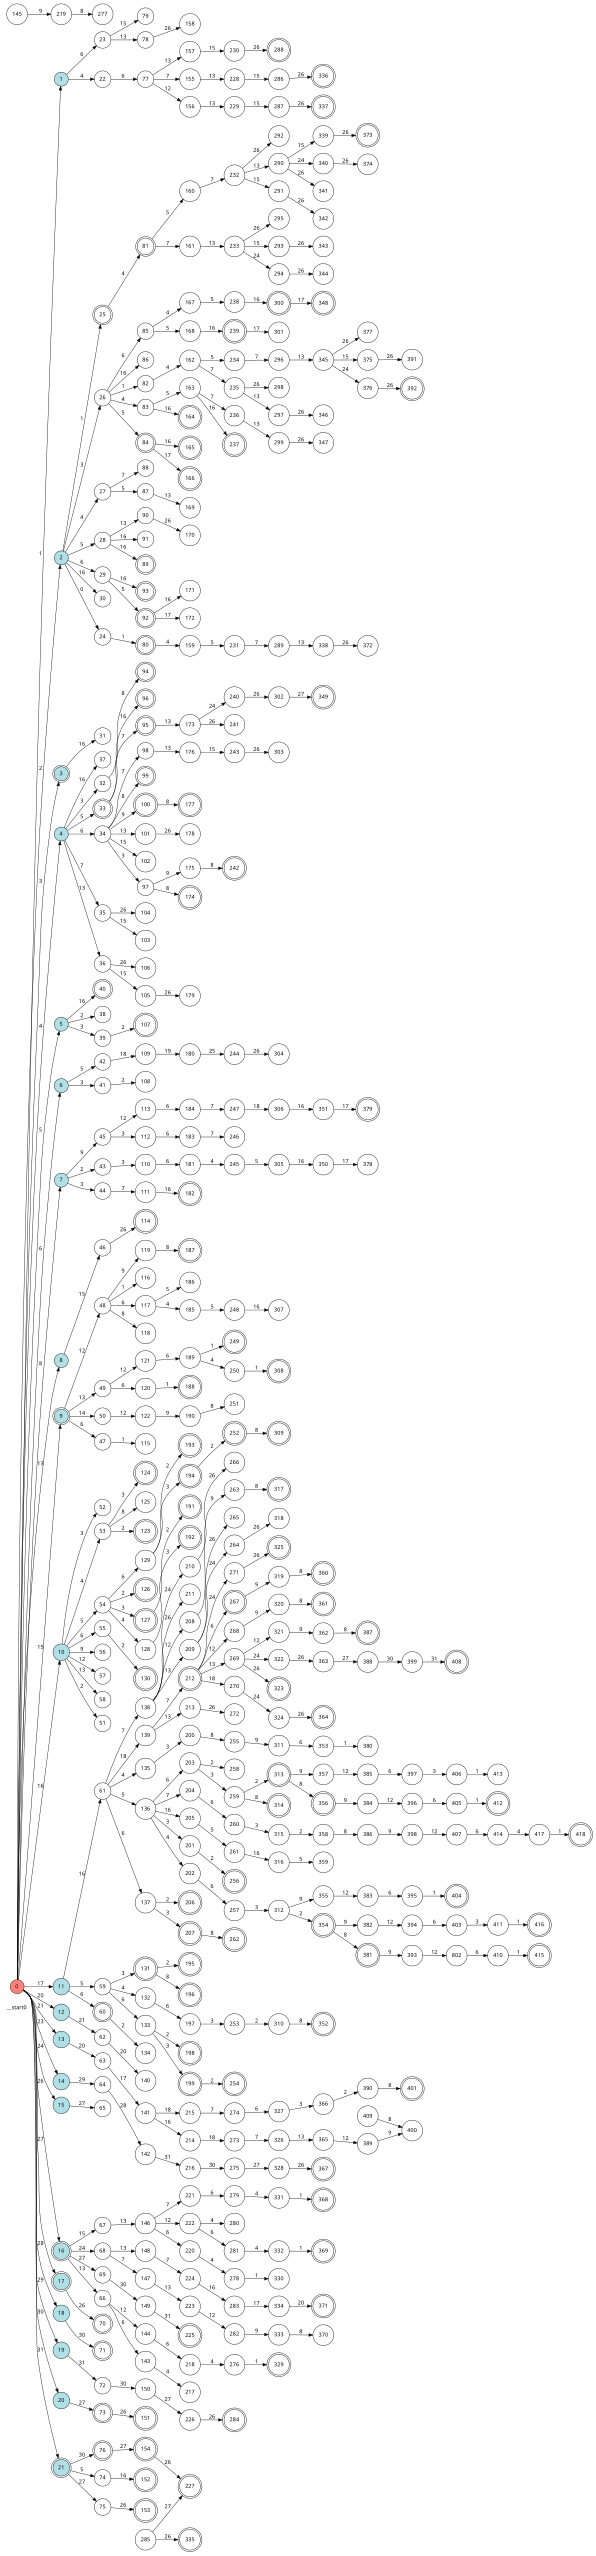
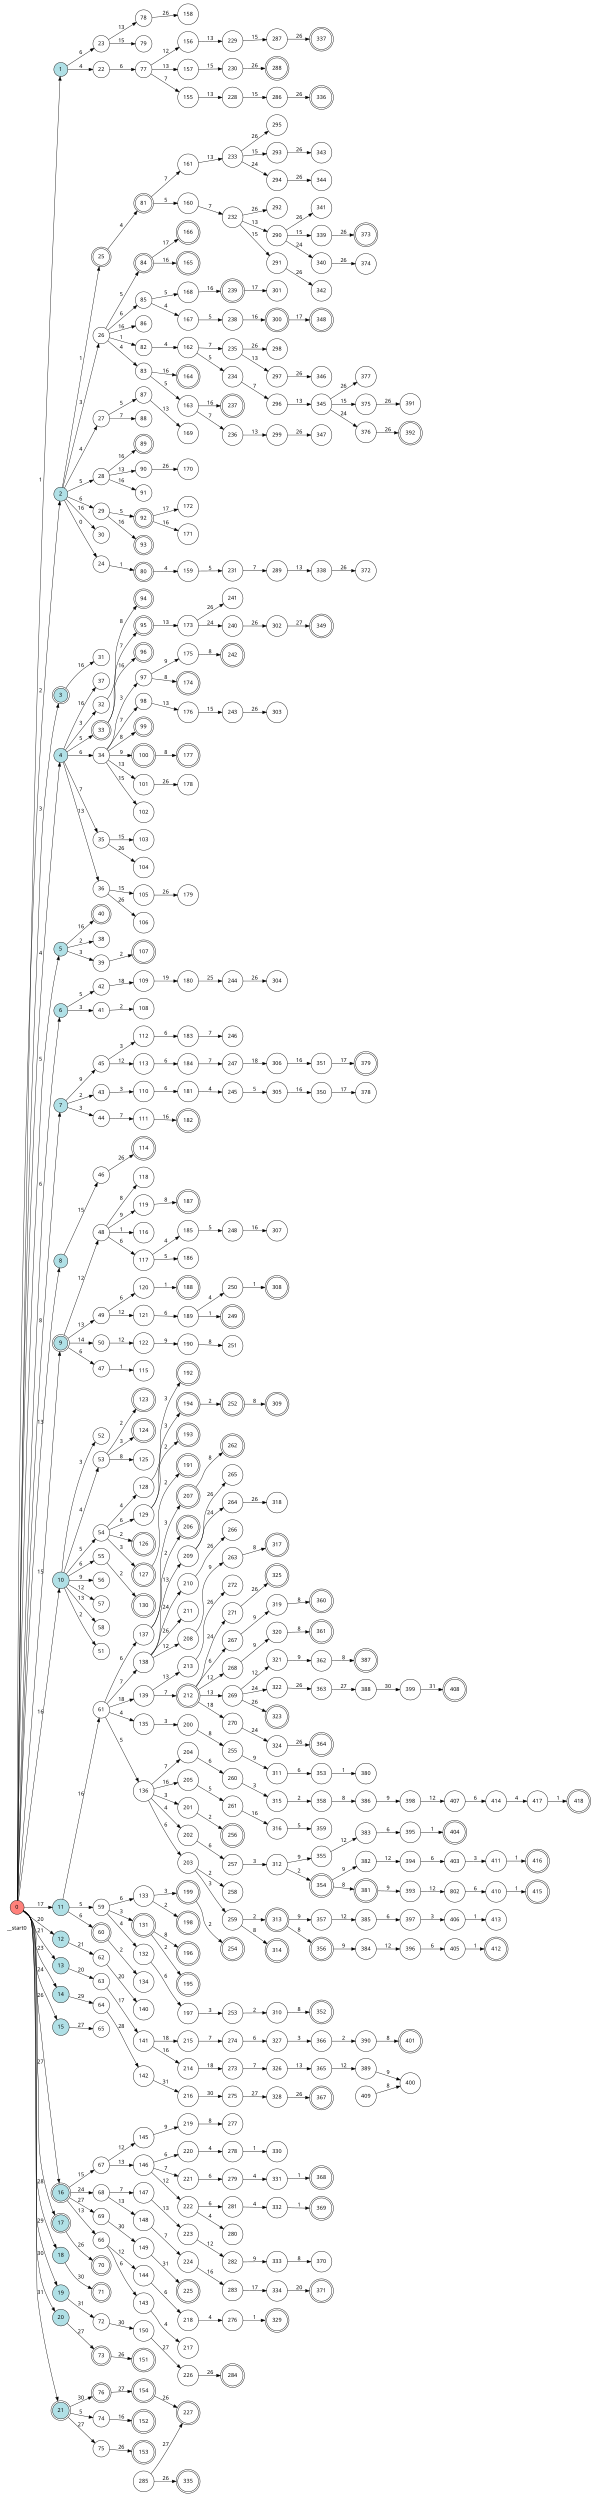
node "267": shape doublecircle -> circle
edge "67" -> "145": added, label "12"
